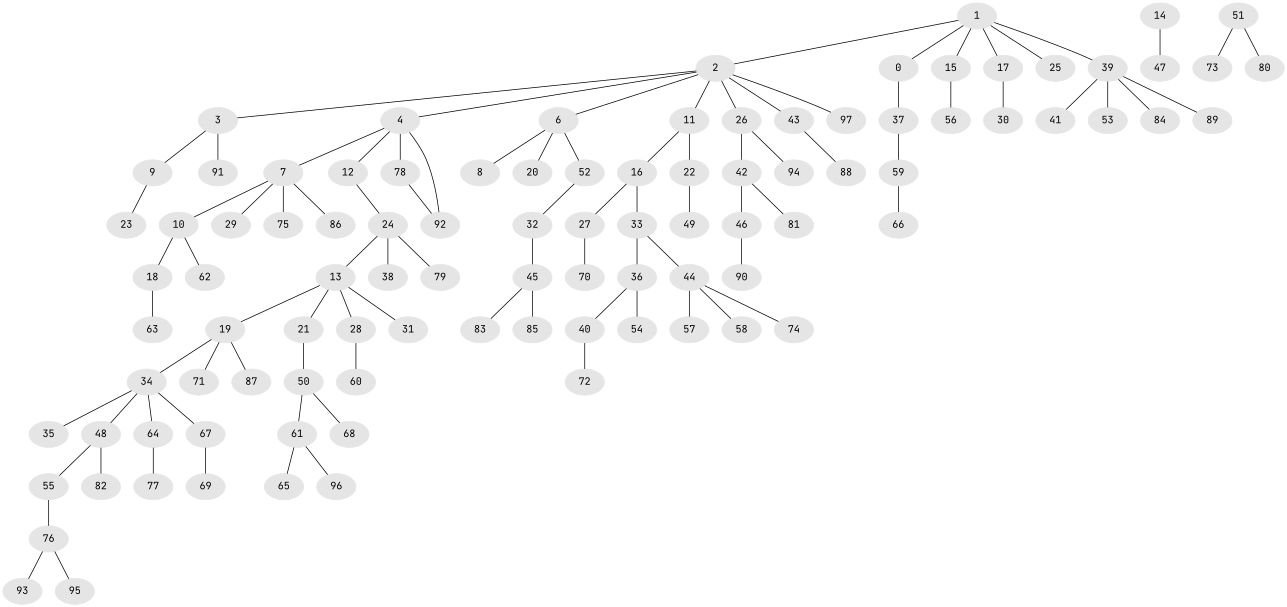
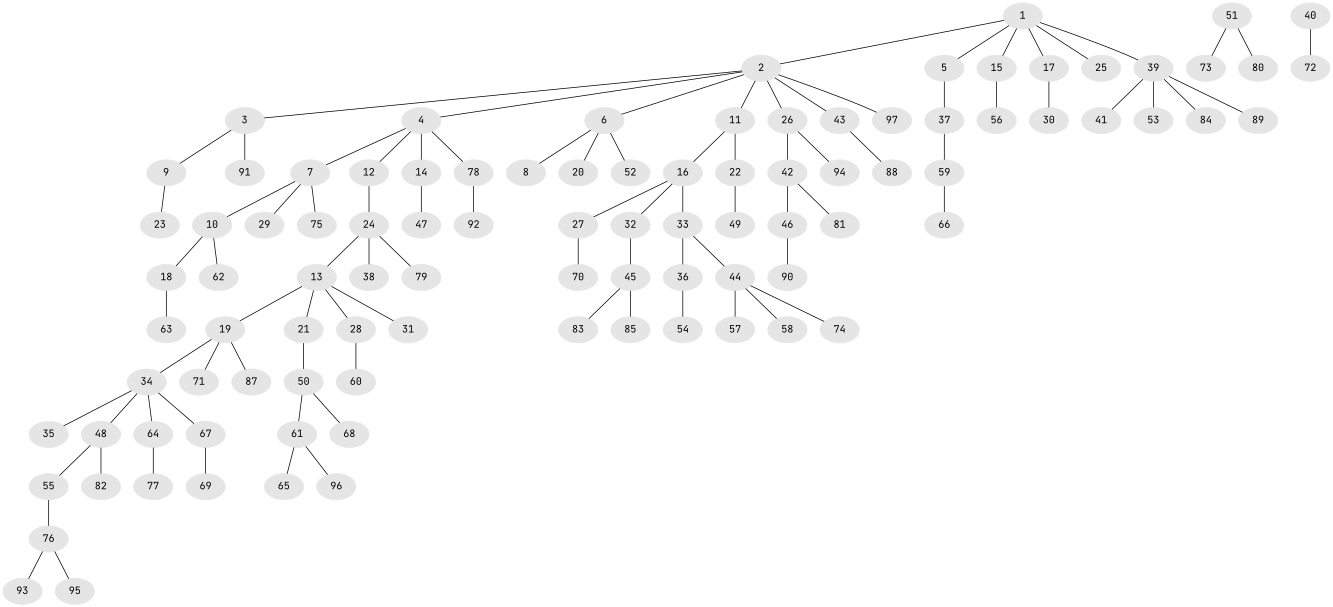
node "0": label "0" -> "5"
edge "4" -- "92": now "4" -- "14"
edge "52" -- "32": now "16" -- "32"
node "86": removed
edge "36" -- "40": removed
